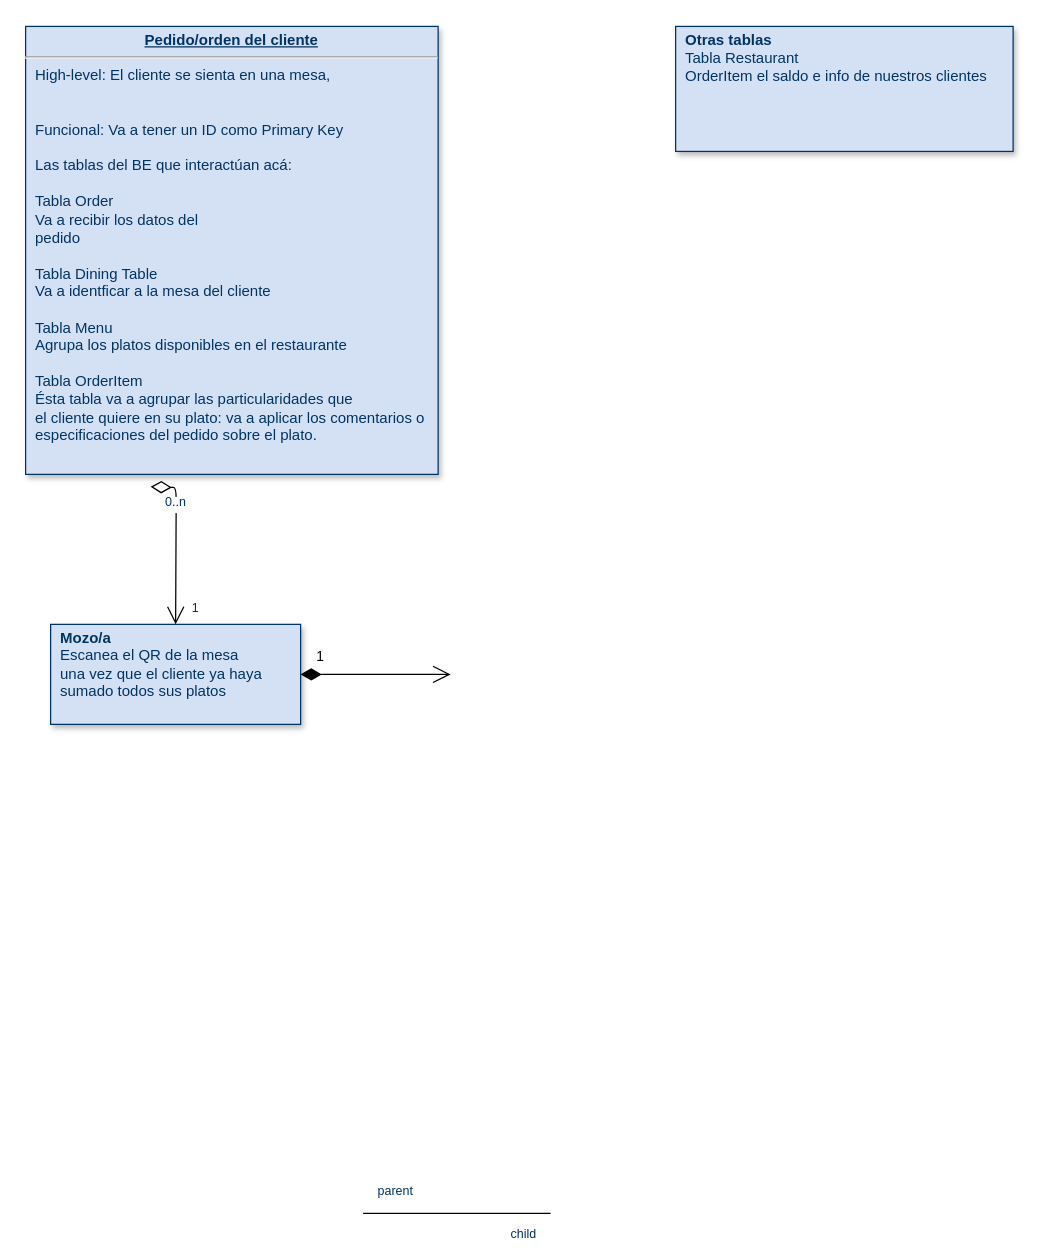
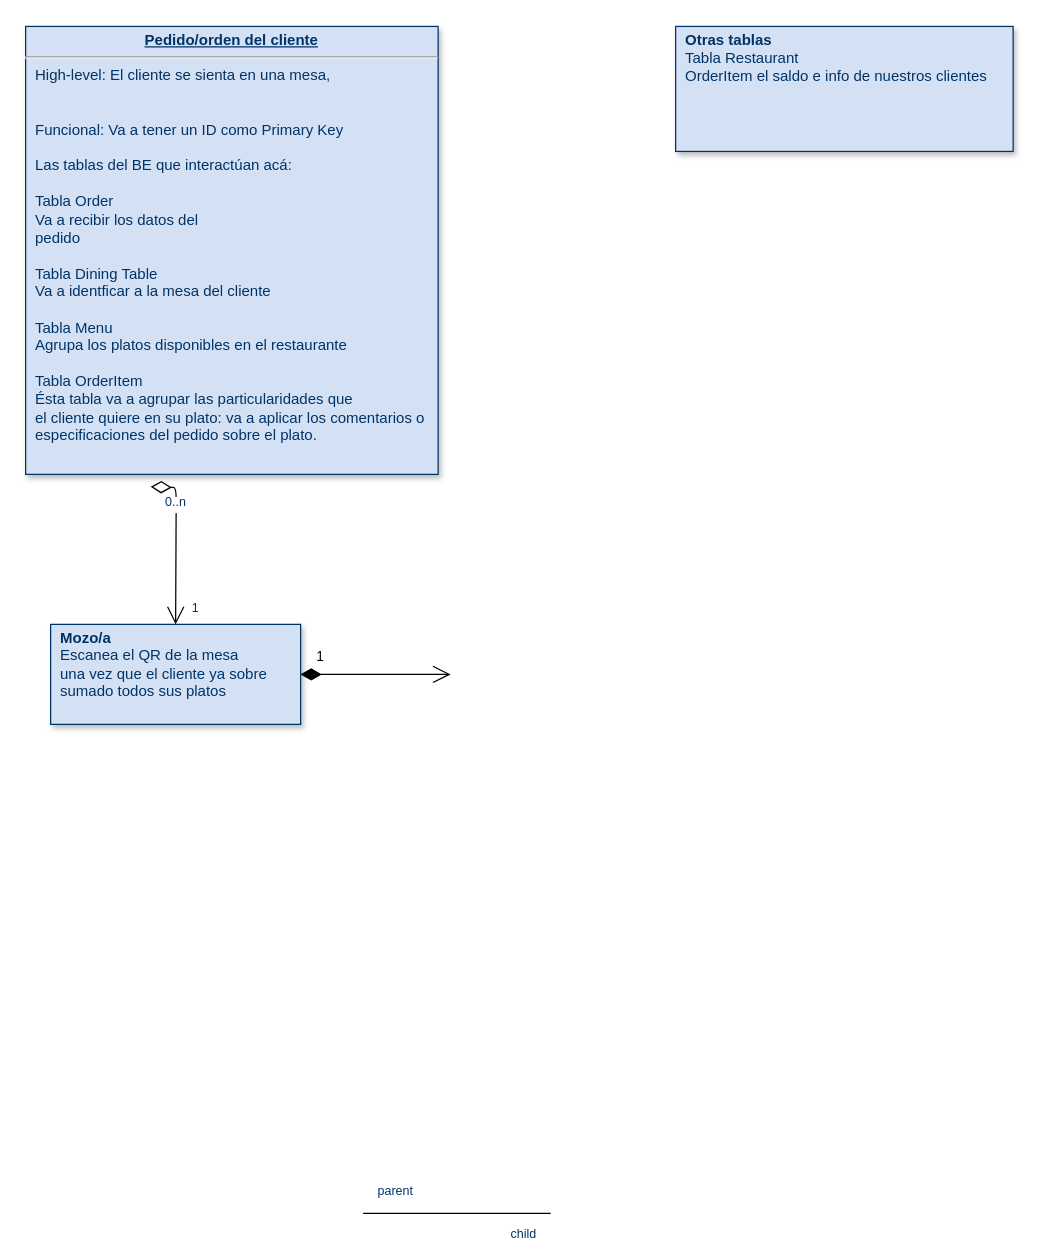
node "Mozo/a Escanea el QR de la mesa una vez que el cliente ya haya sumado todos sus platos": label "Mozo/a Escanea el QR de la mesa una vez que el cliente ya haya sumado todos sus platos" -> "Mozo/a Escanea el QR de la mesa una vez que el cliente ya sobre sumado todos sus platos"
